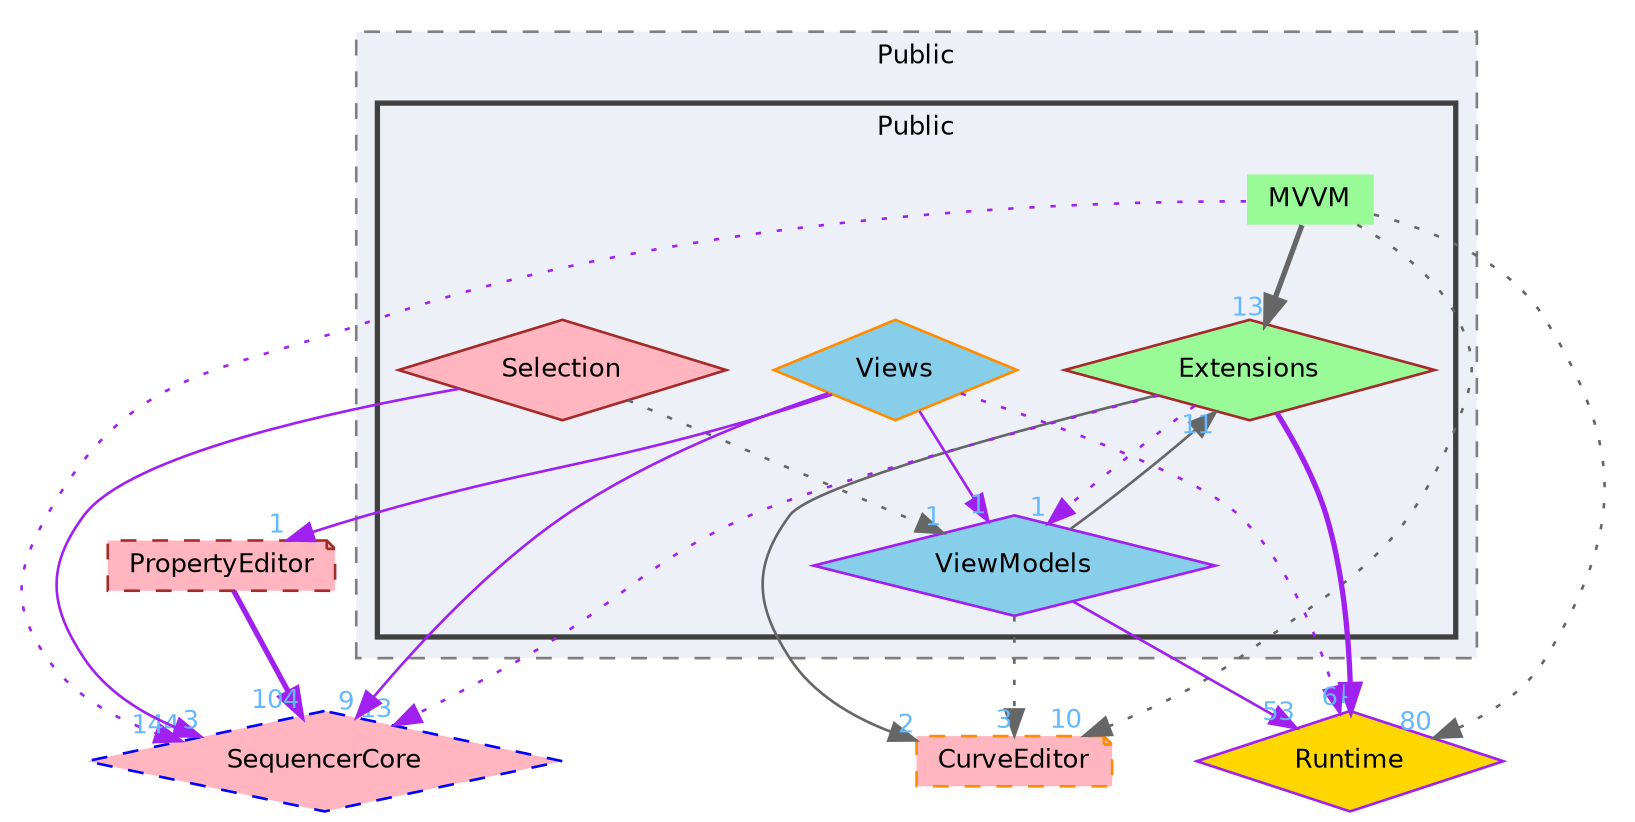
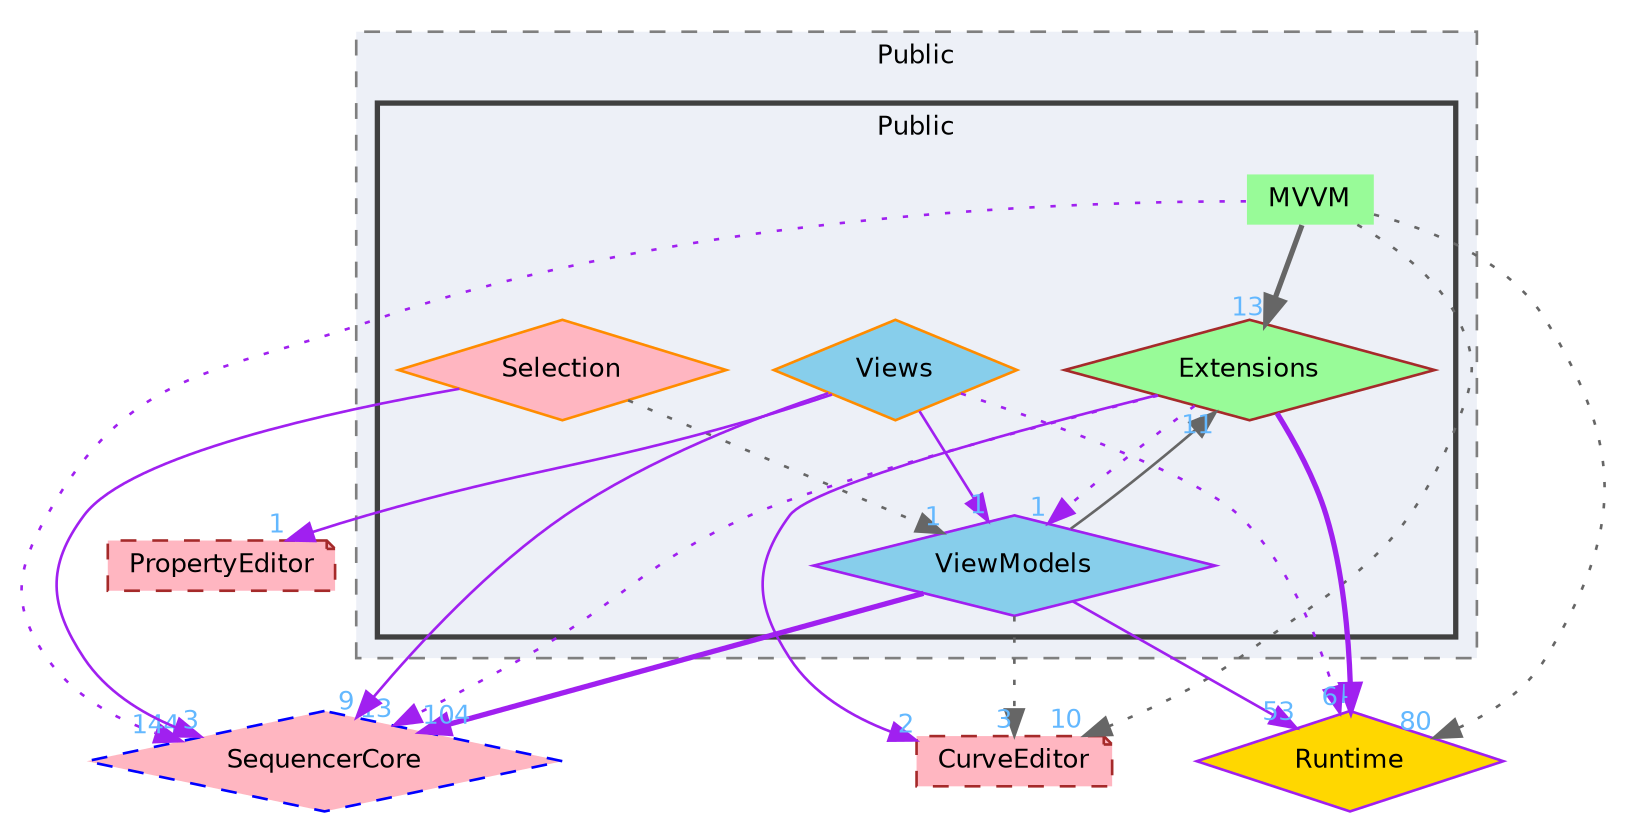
node "Selection": color brown -> darkorange
edge "Extensions" -> "CurveEditor": color gray40 -> purple
edge "PropertyEditor" -> "SequencerCore": now "ViewModels" -> "SequencerCore"
node "CurveEditor": color darkorange -> brown
